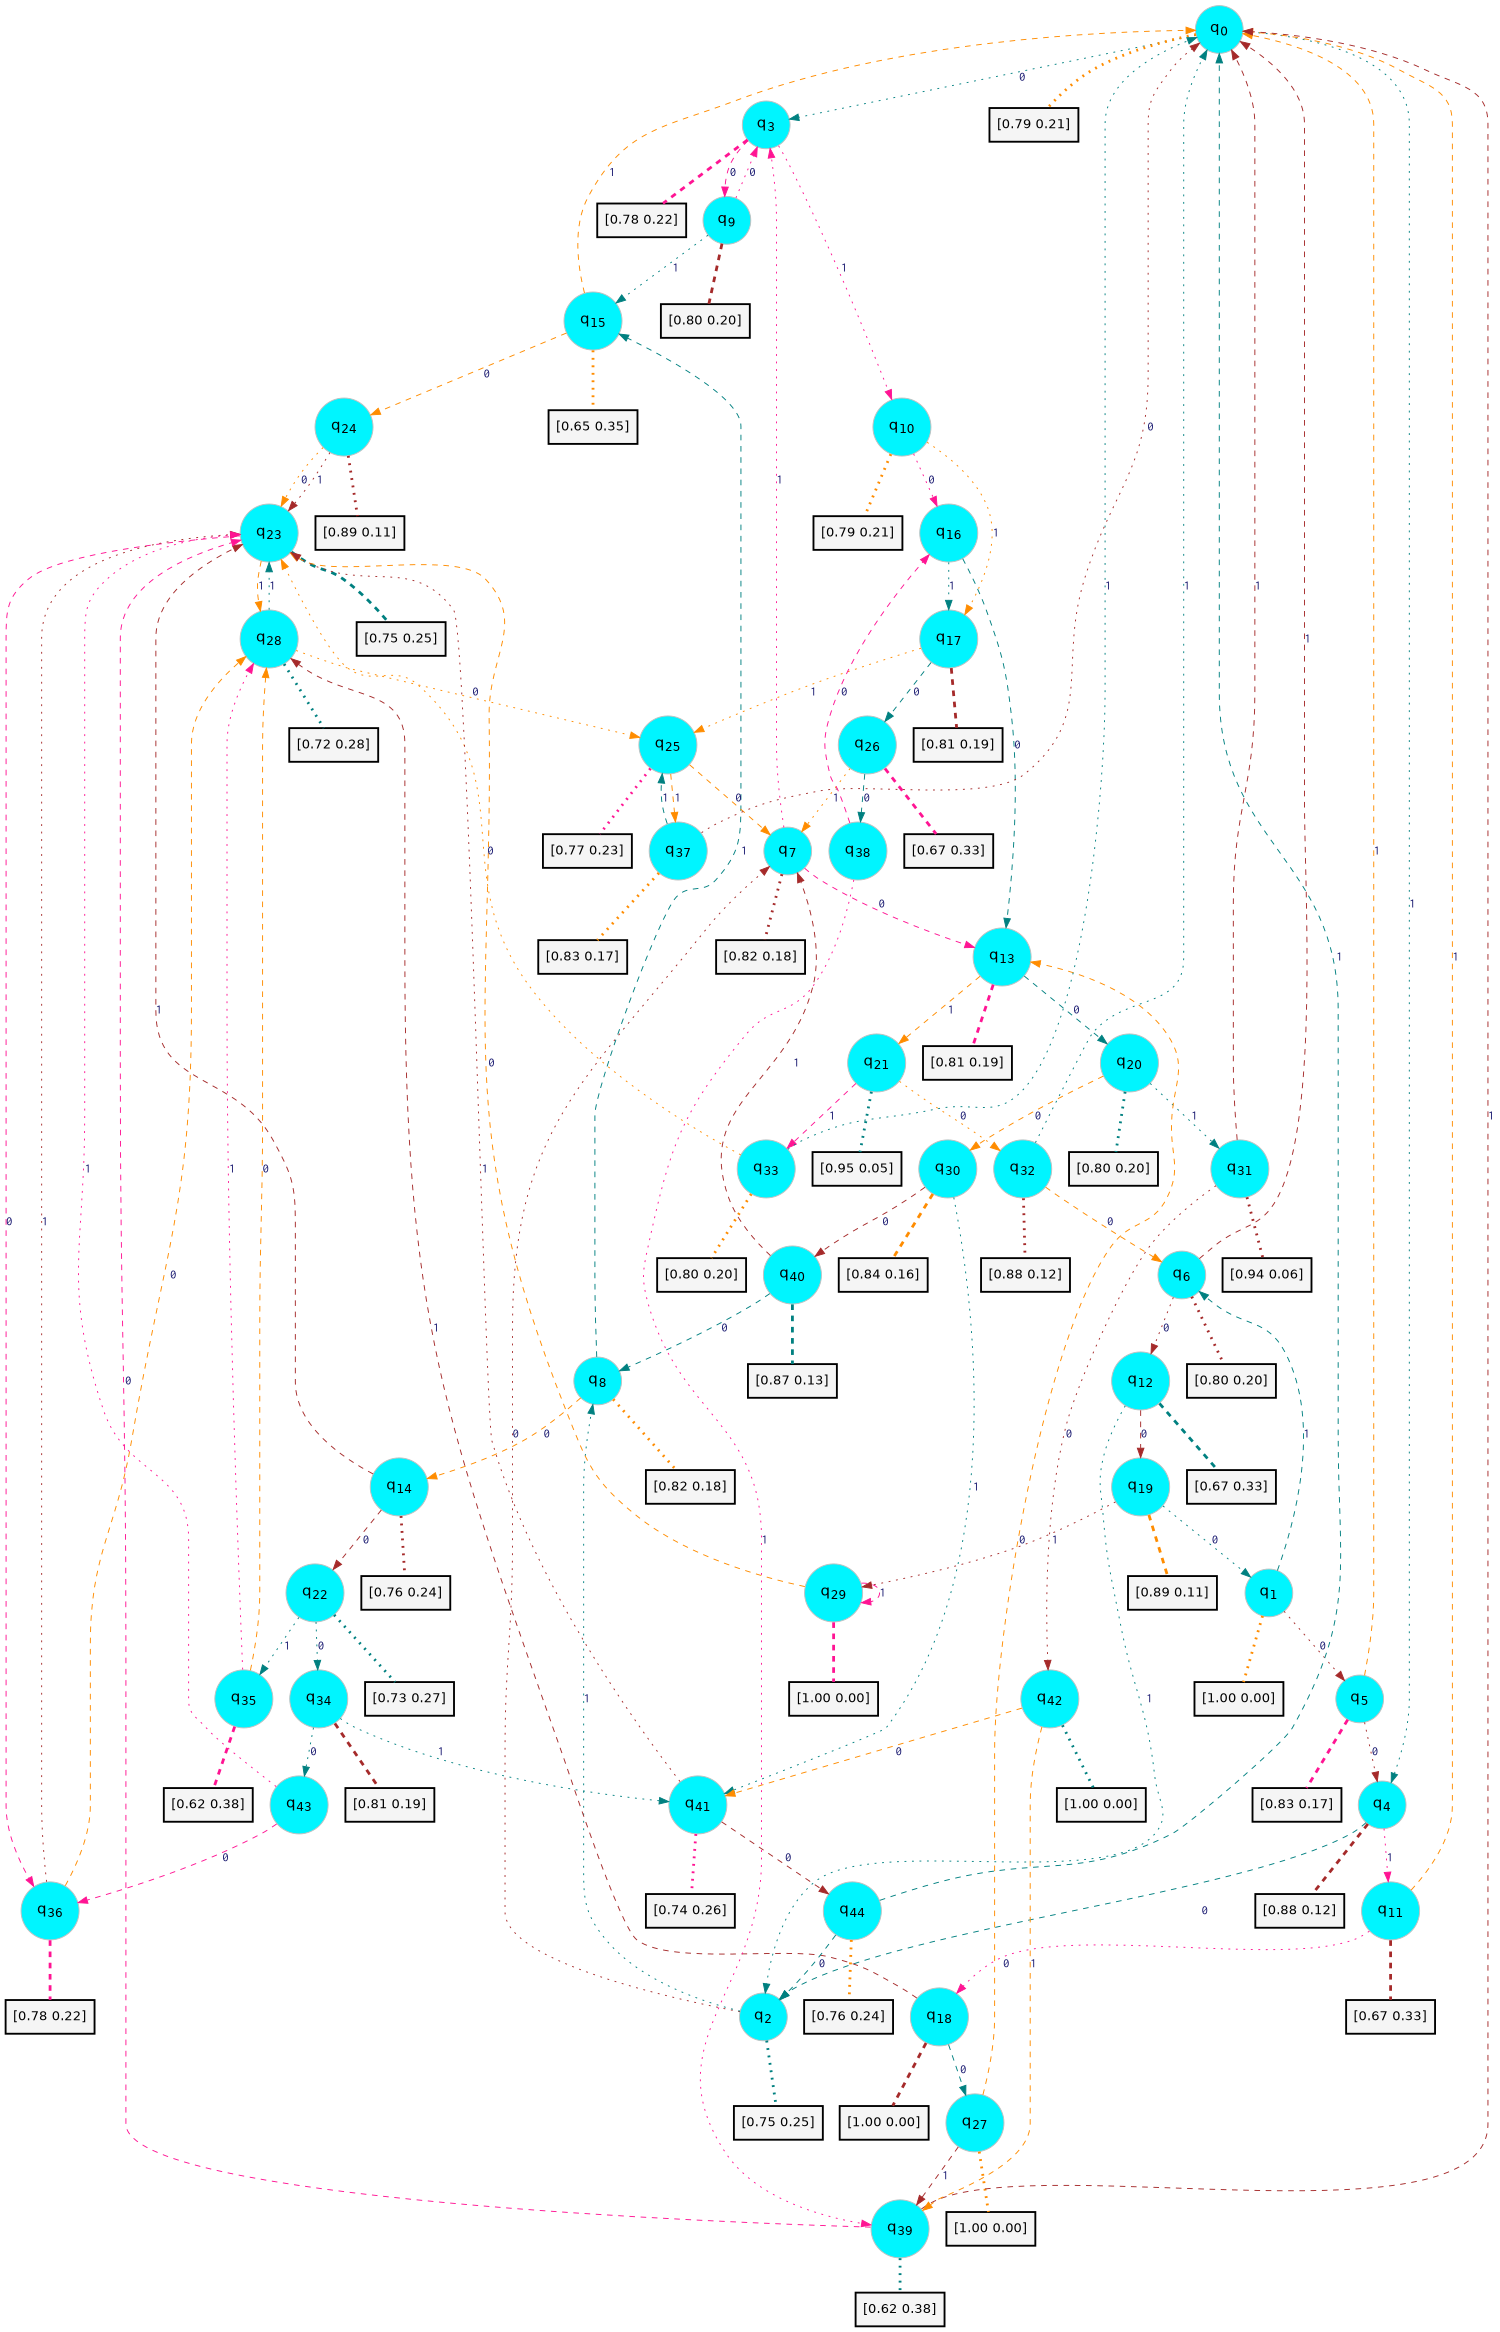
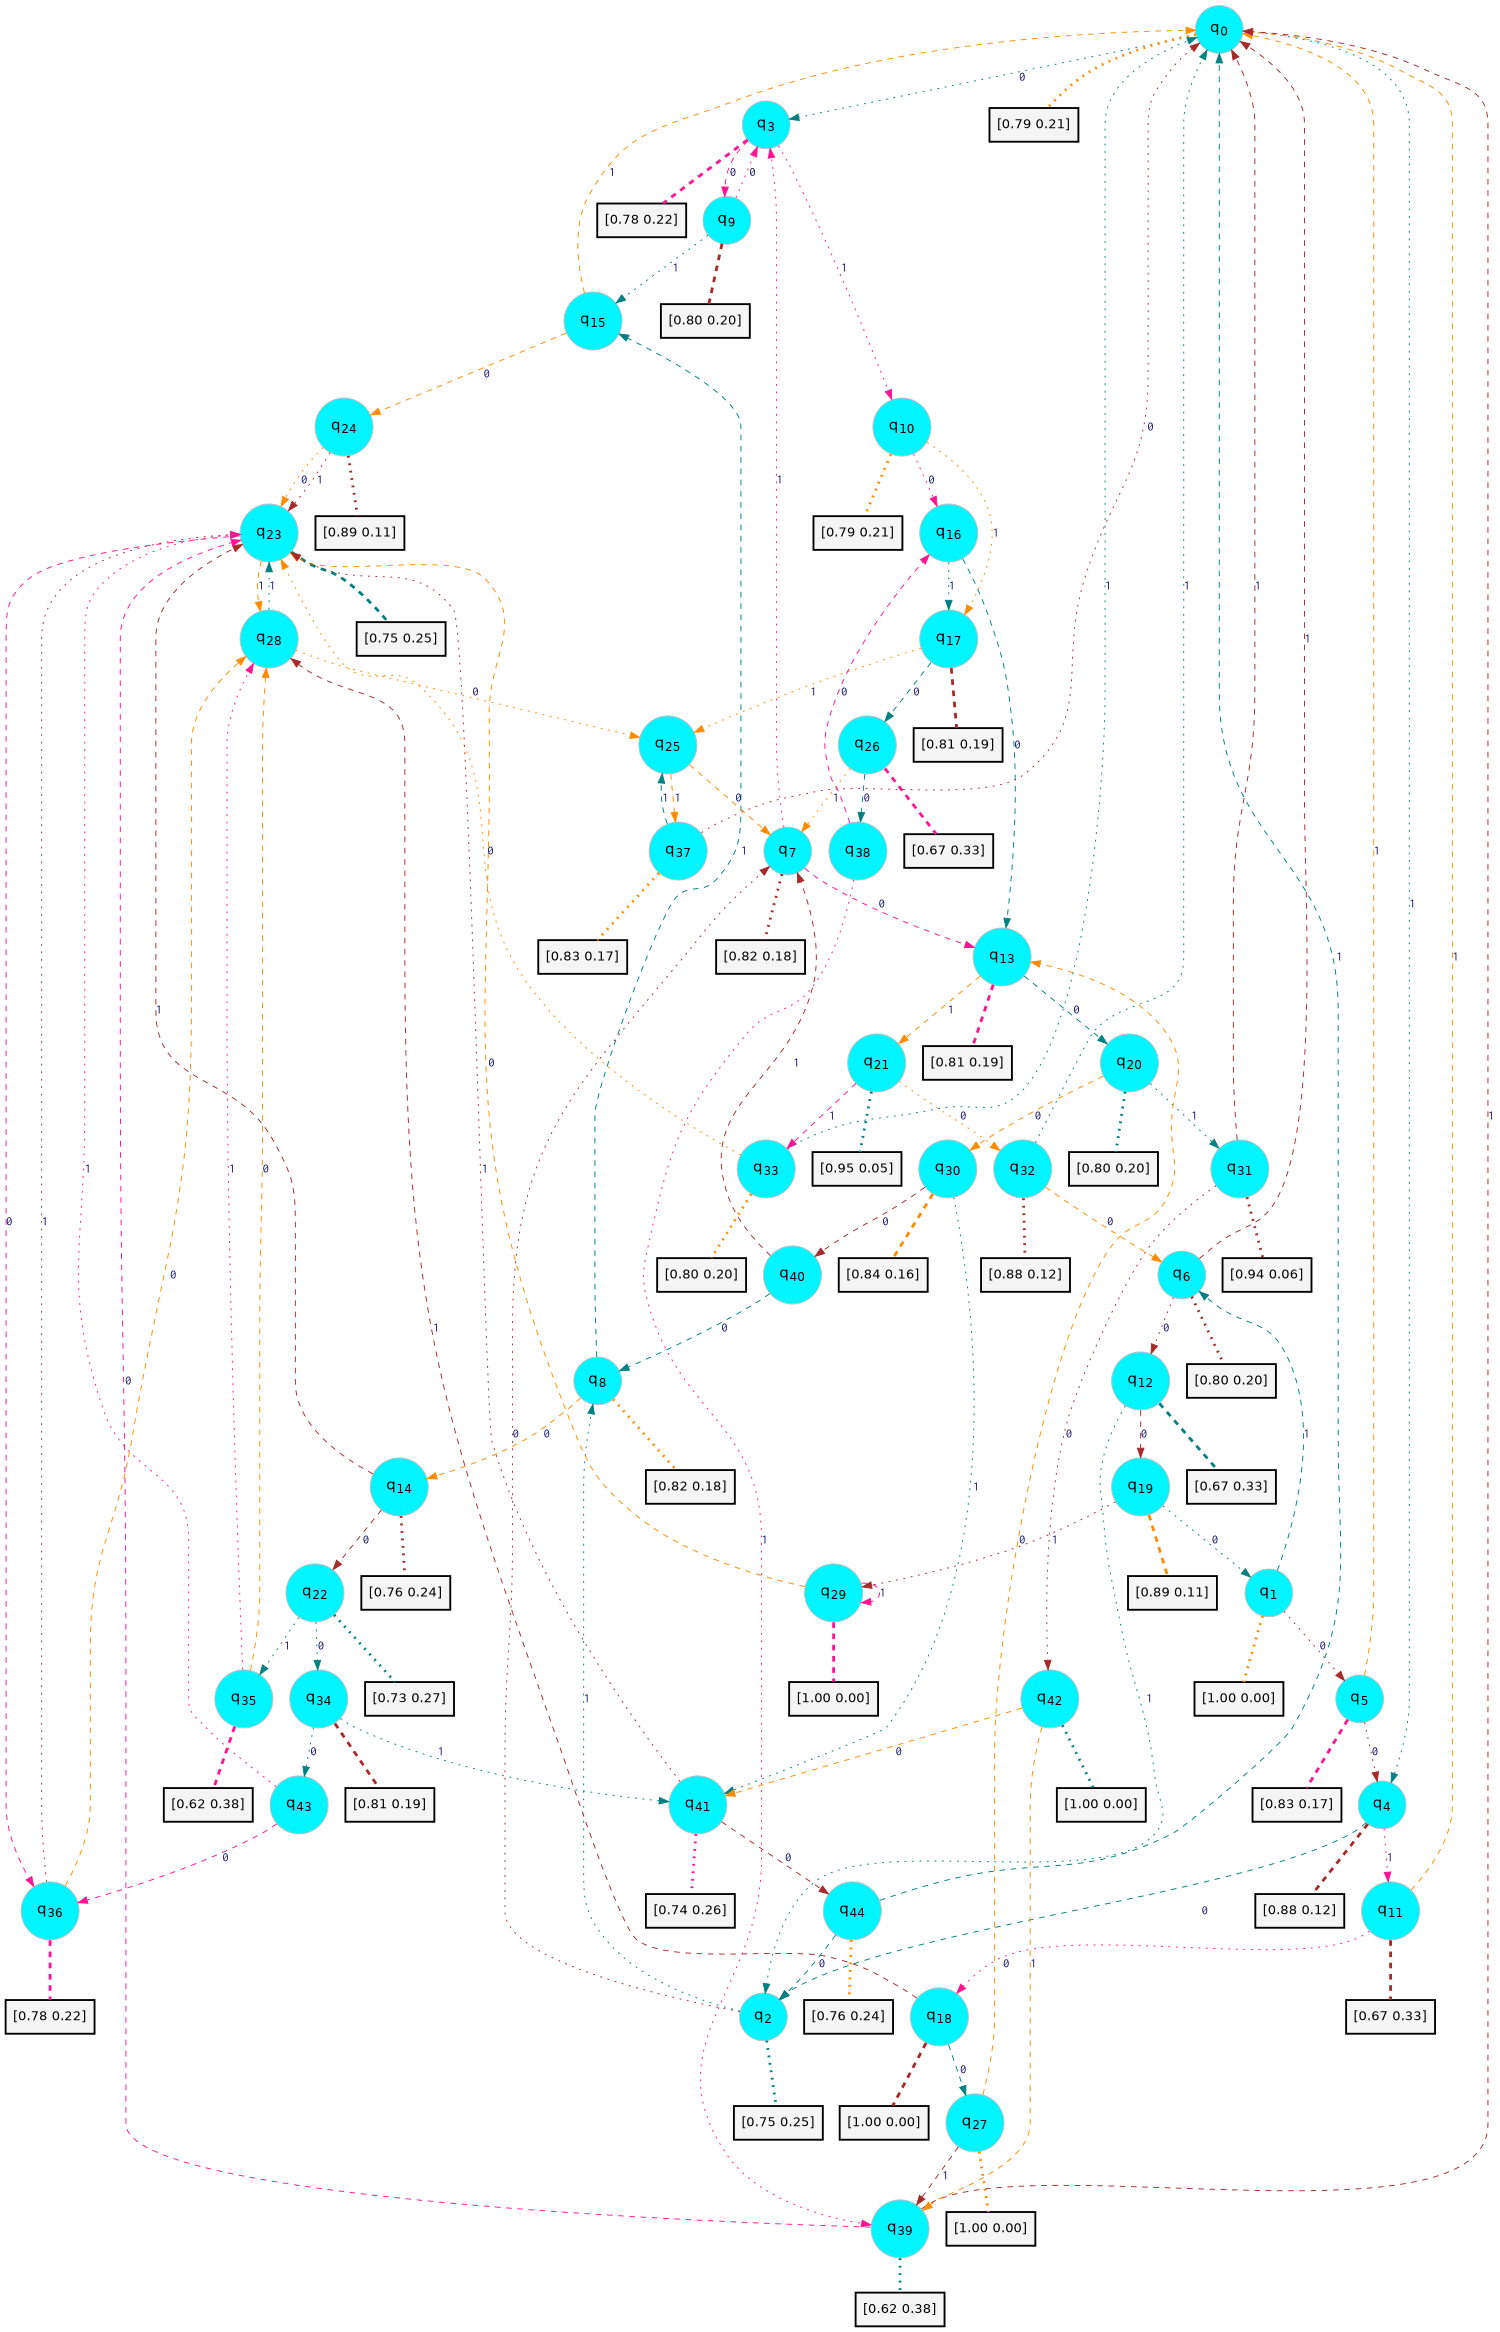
node "[0.65 0.35]": removed
node "[0.72 0.28]": removed
node "[0.77 0.23]": removed
node "[0.87 0.13]": removed
